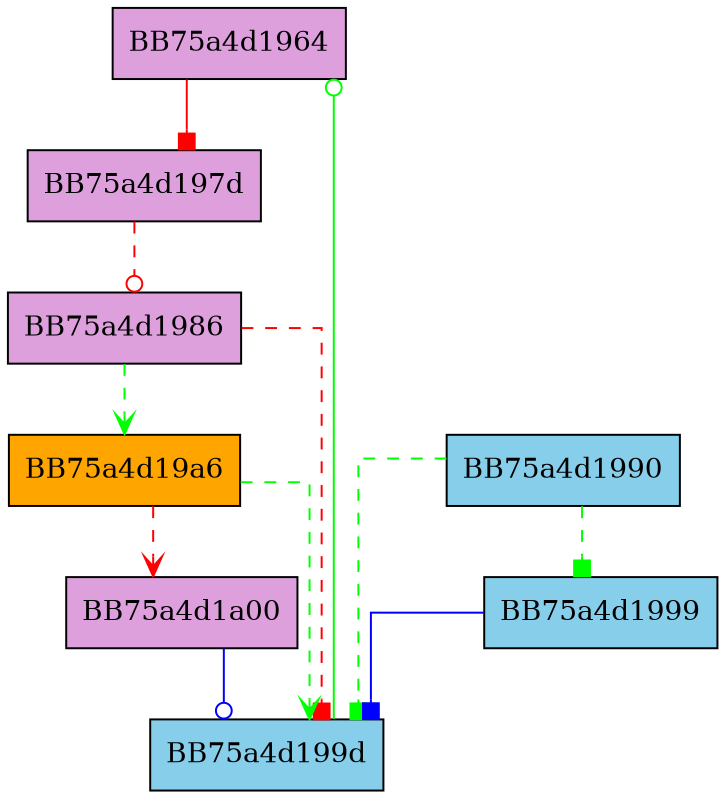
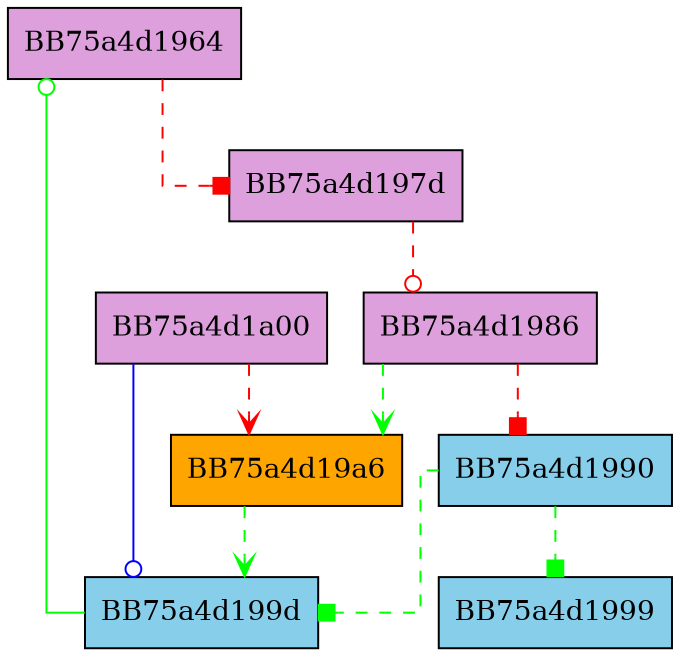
edge "BB75a4d1964" -> "BB75a4d197d": style solid -> dashed
edge "BB75a4d1986" -> "BB75a4d199d": now "BB75a4d1986" -> "BB75a4d1990"
edge "BB75a4d19a6" -> "BB75a4d1a00": reversed
edge "BB75a4d1999" -> "BB75a4d199d": removed
